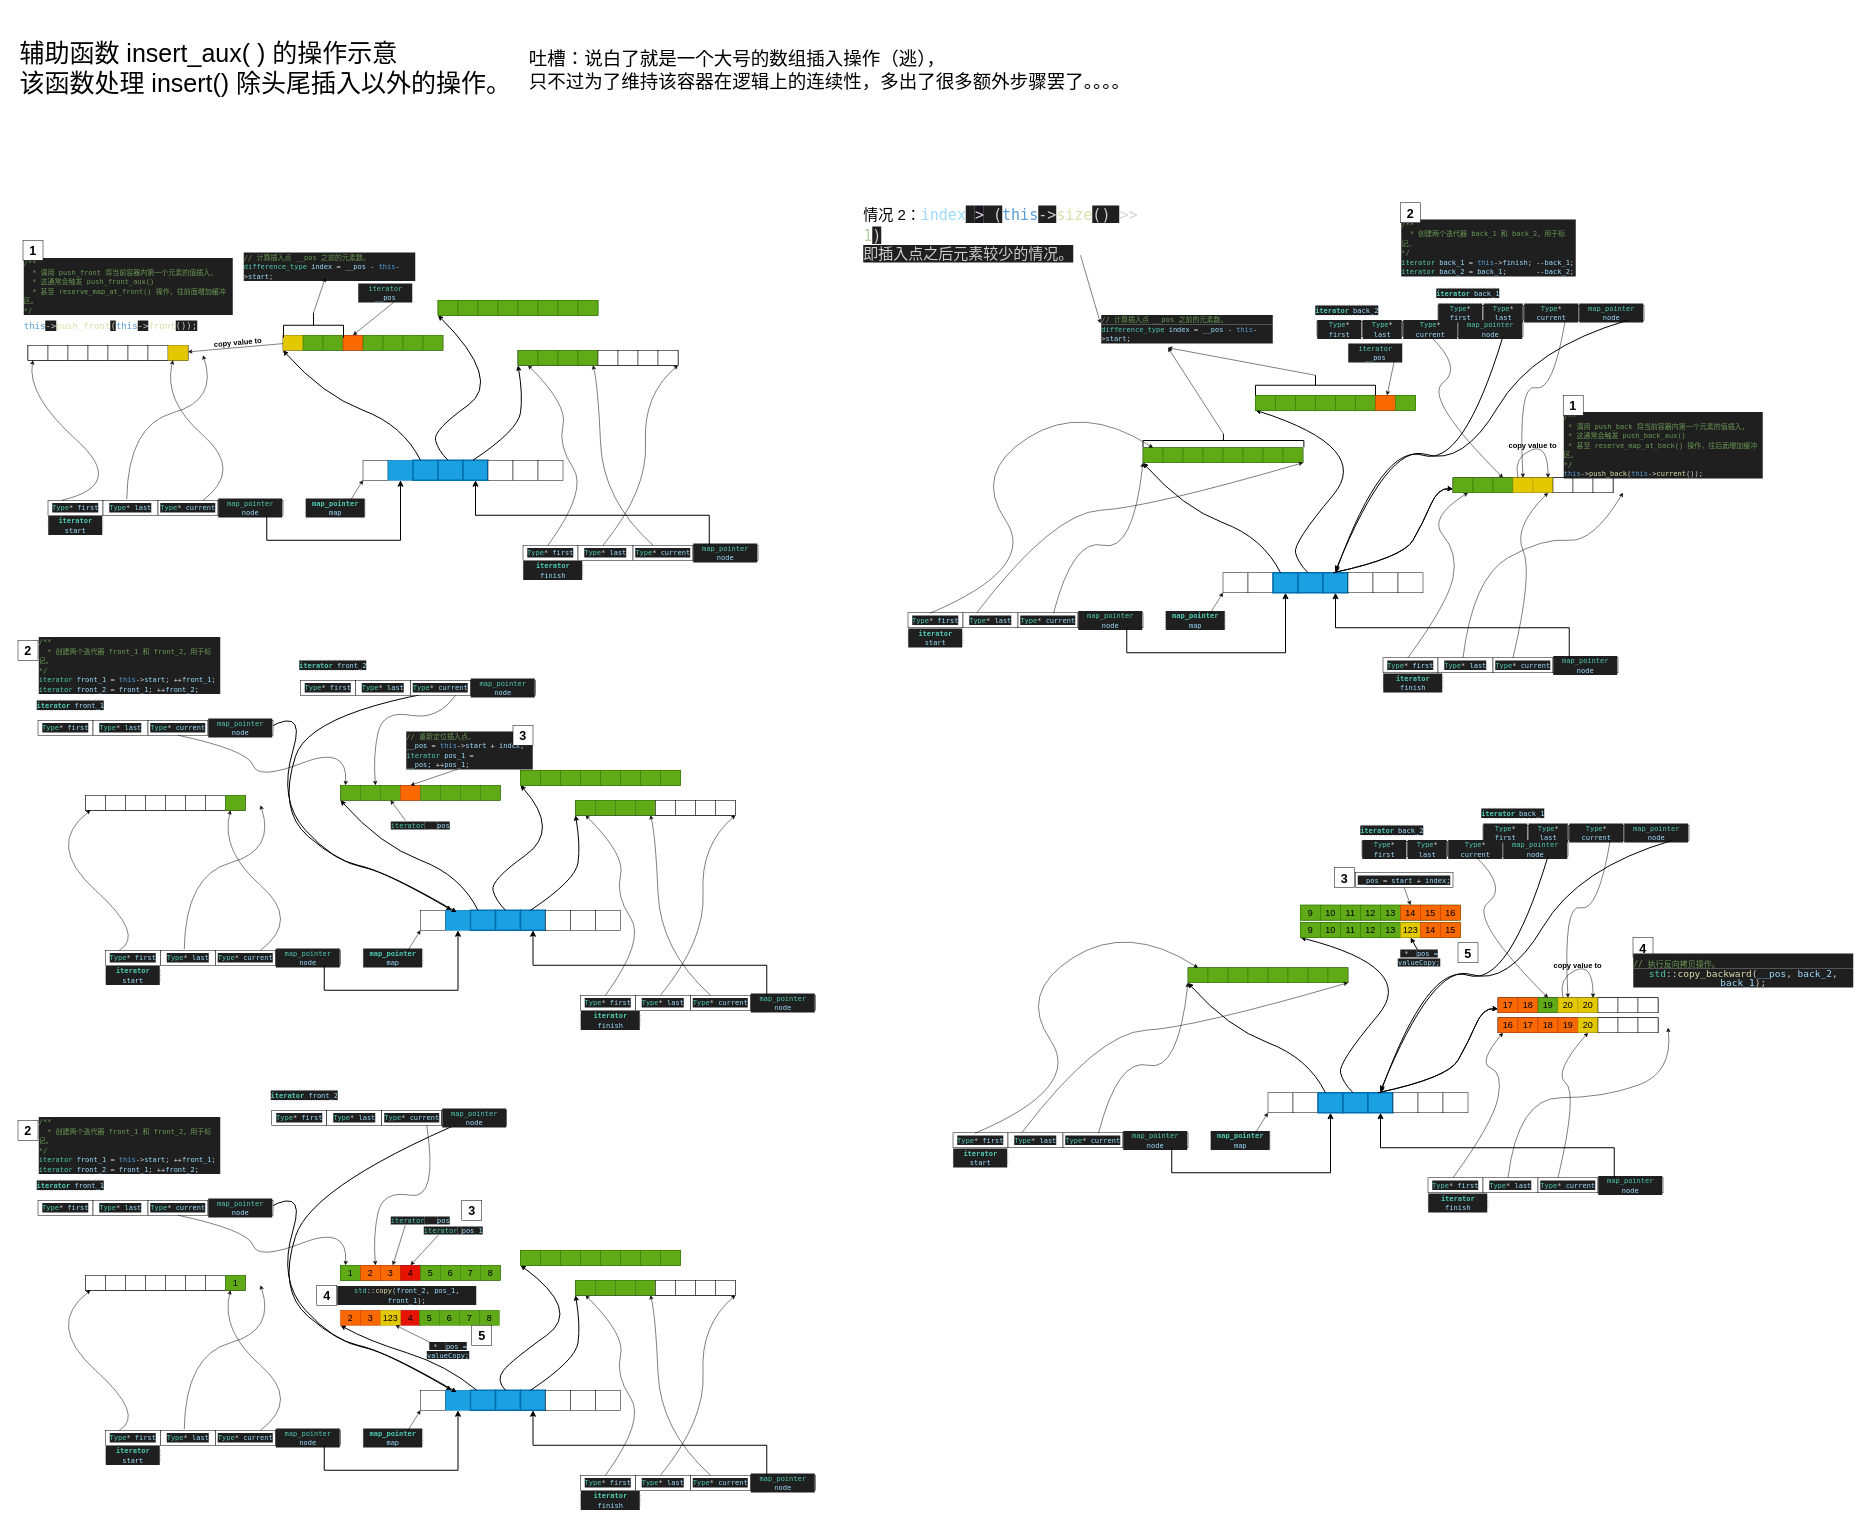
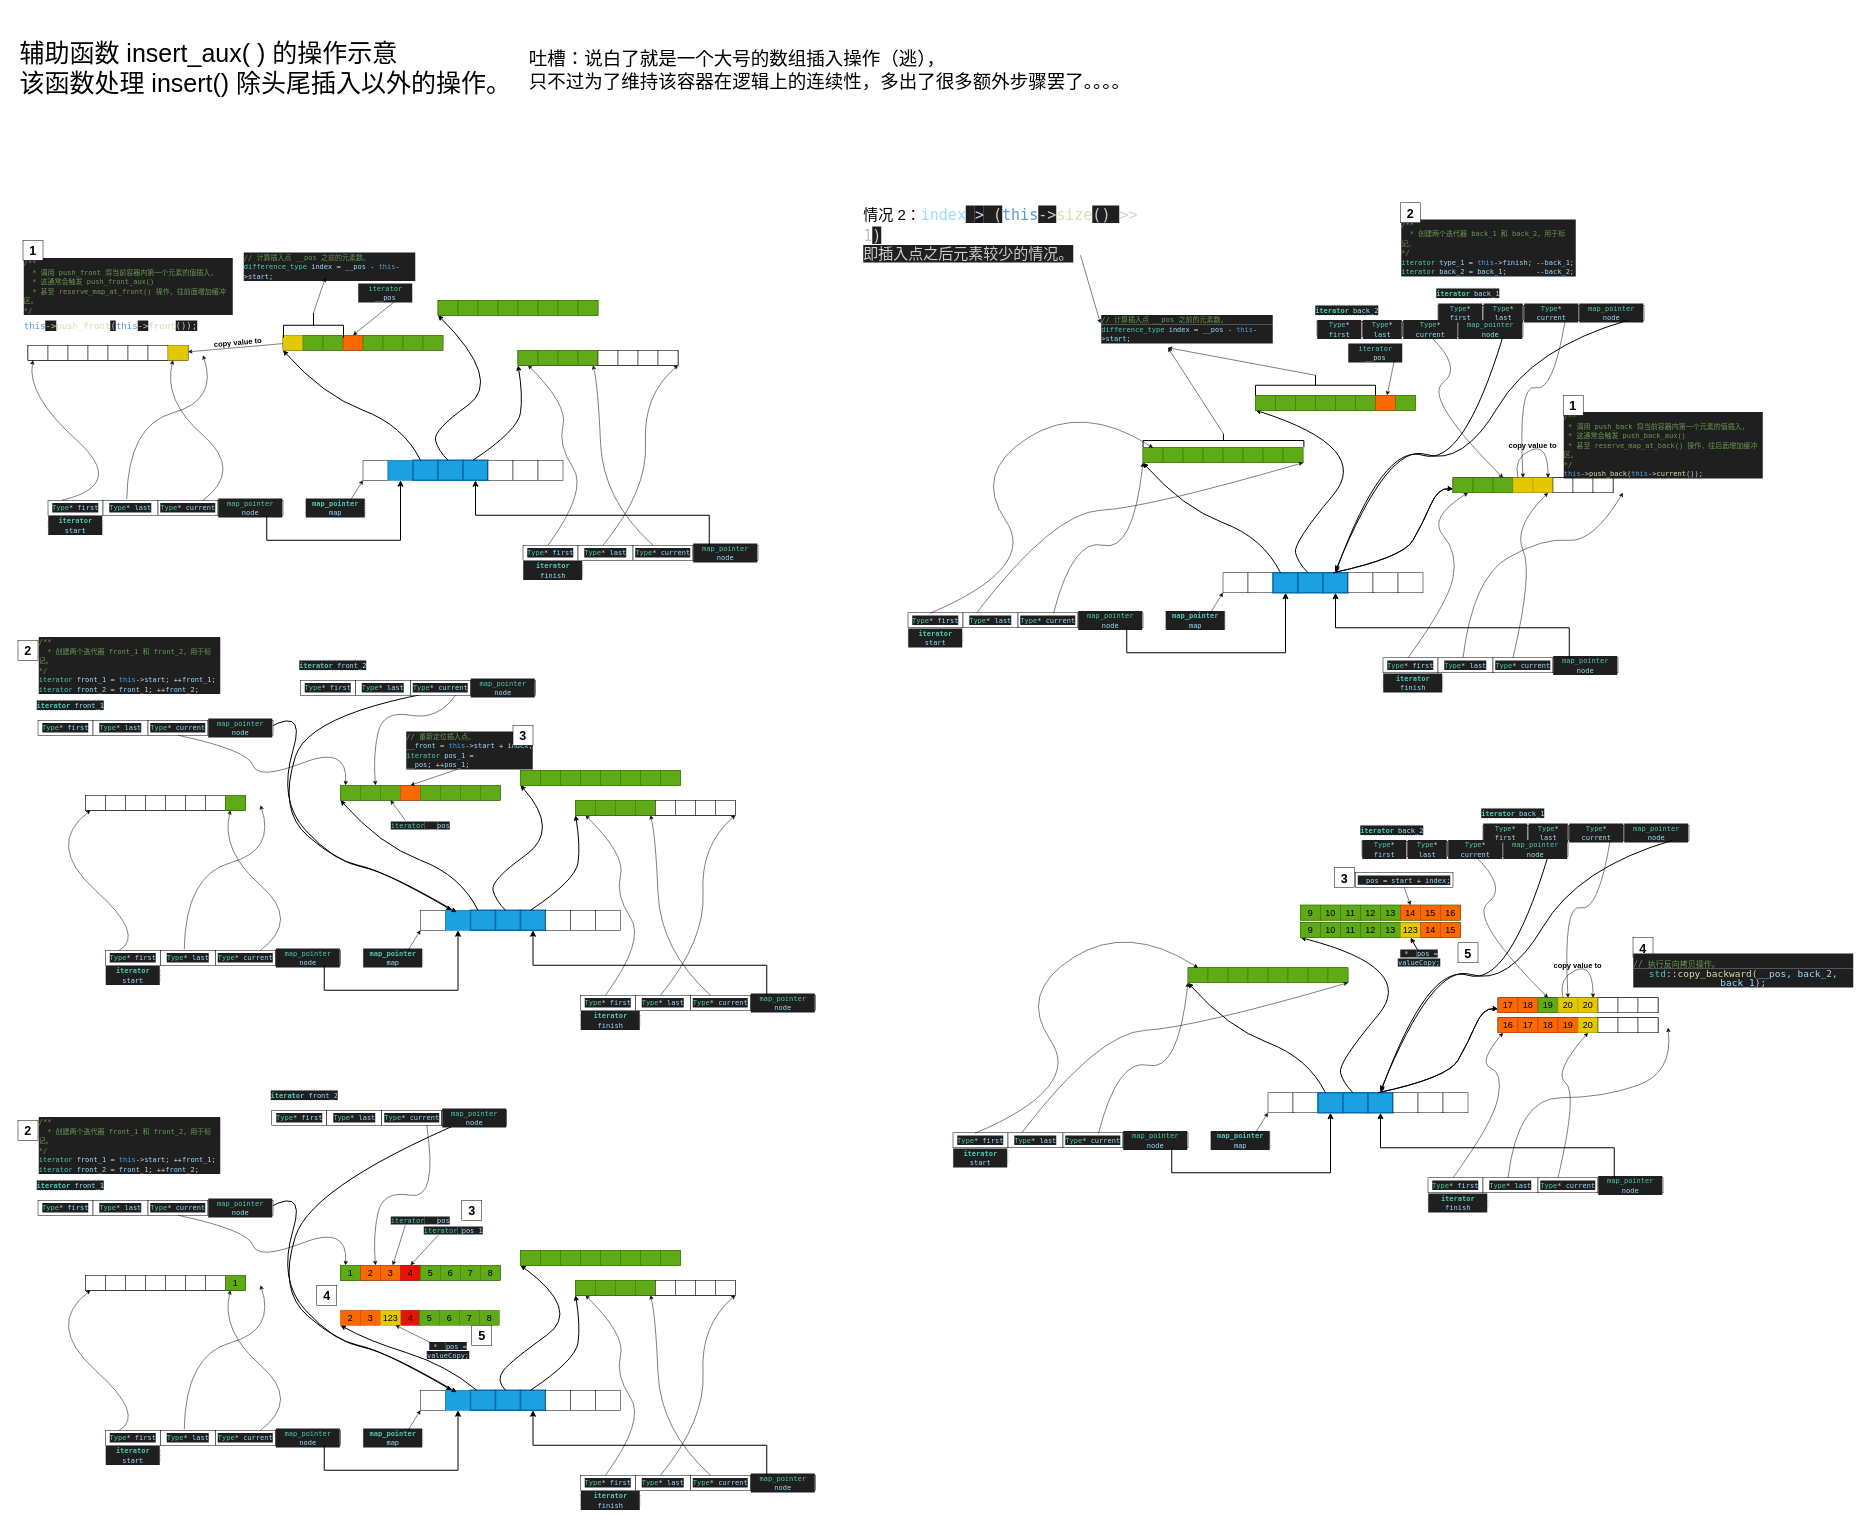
node "/** * 创建两个迭代器 back_1 和 back_2，用于标记。 */ iterator back_1 = this->finish; --back_1; iterator back_2 = back_1; --back_2;": label "/** * 创建两个迭代器 back_1 和 back_2，用于标记。 */ iterator back_1 = this->finish; --back_1; iterator back_2 = back_1; --back_2;" -> "/** * 创建两个迭代器 back_1 和 back_2，用于标记。 */ iterator type_1 = this->finish; --back_1; iterator back_2 = back_1; --back_2;"
node "// 重新定位插入点。 __pos = this->start + index; iterator pos_1 = __pos; ++pos_1;": label "// 重新定位插入点。 __pos = this->start + index; iterator pos_1 = __pos; ++pos_1;" -> "// 重新定位插入点。 __front = this->start + index; iterator pos_1 = __pos; ++pos_1;"
node "std::copy(front_2, pos_1, front_1);": removed
